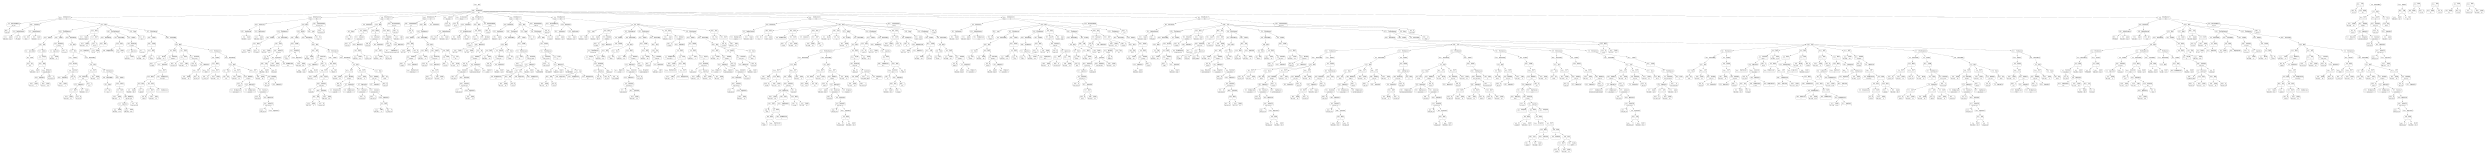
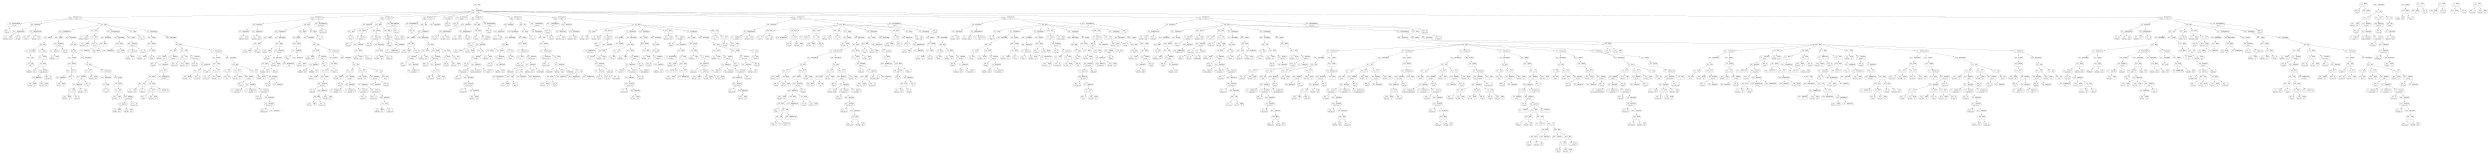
node "95675": text "BinOP" -> "CastExpression"
